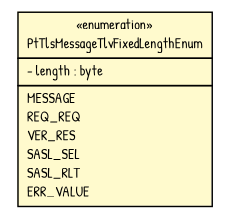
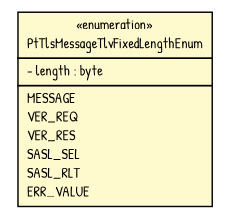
node "PtTlsMessageTlvFixedLengthEnum": text "REQ_REQ" -> "VER_REQ"
